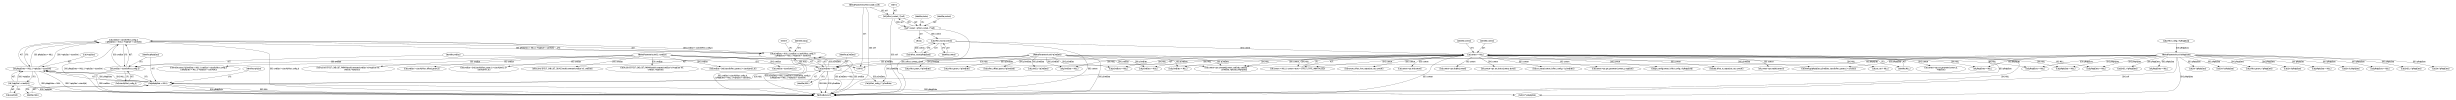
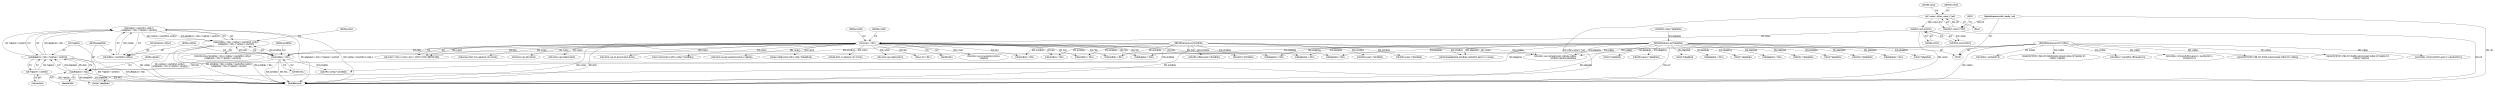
node "1000218": removed
node "(Call,!effect_exists(pReplyData))": label "(Call,!effect_exists(pReplyData))" -> "(Call,!effect_exists(context))"
edge "(Call,cmdSize != sizeof(effect_config_t))" -> "(Call,sizeof(effect_config_t))": removed, label "CFG:"
edge "(Call,cmdSize != sizeof(effect_config_t))" -> "(MethodReturn,int)": now "(Call,*replySize)" -> "(MethodReturn,int)"
